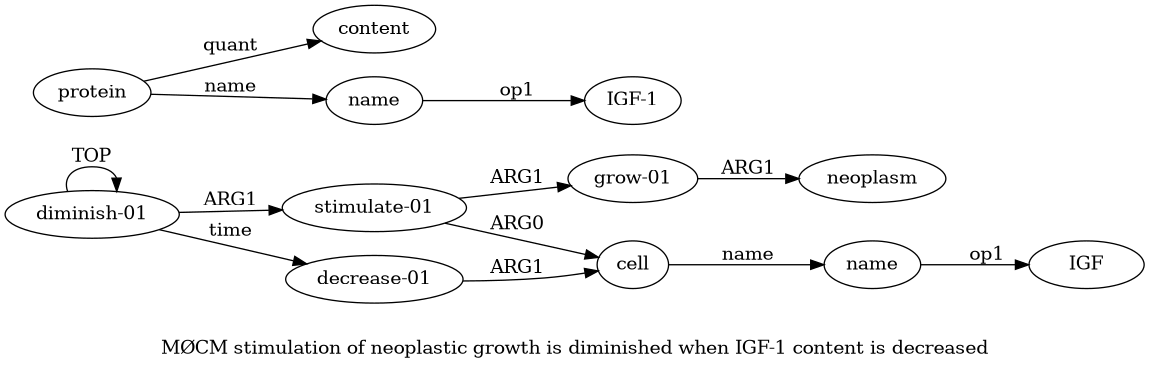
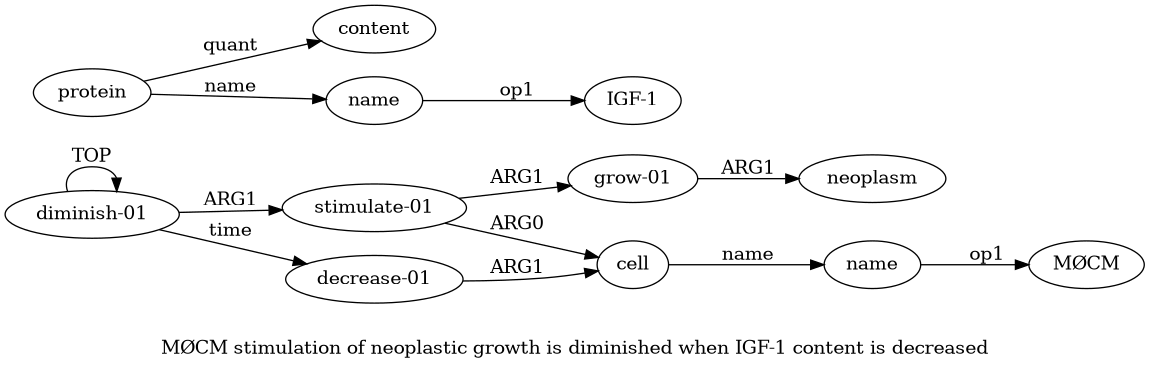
node "IGF": label "IGF" -> "MØCM"
